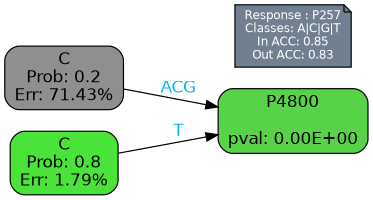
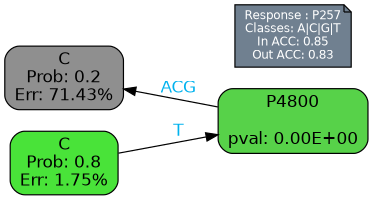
edge "C Prob: 0.2 Err: 71.43%" -> "P4800 pval: 0.00E+00": reversed
node "C Prob: 0.8 Err: 1.79%": label "C Prob: 0.8 Err: 1.79%" -> "C Prob: 0.8 Err: 1.75%"
